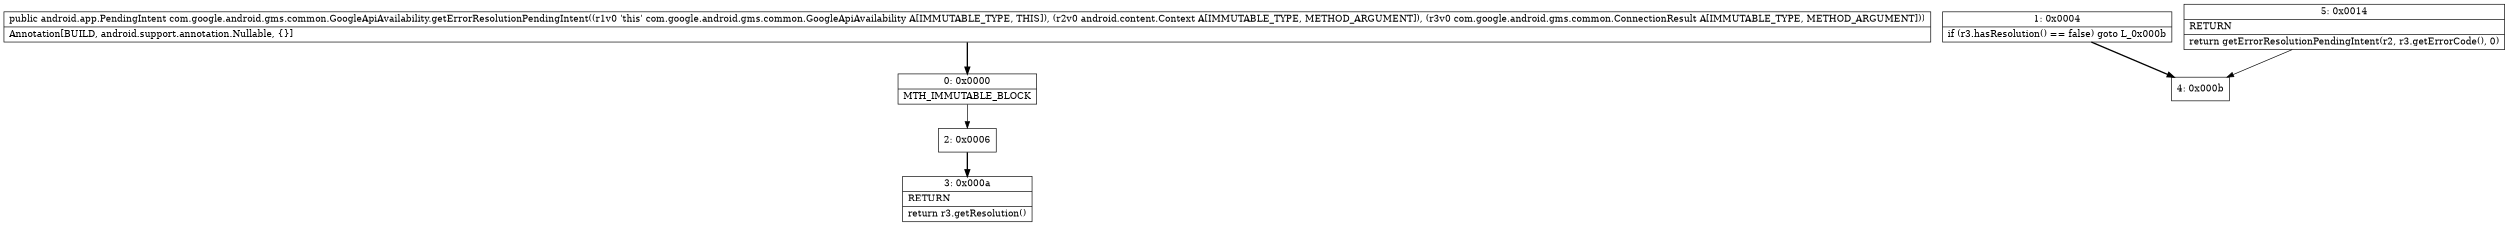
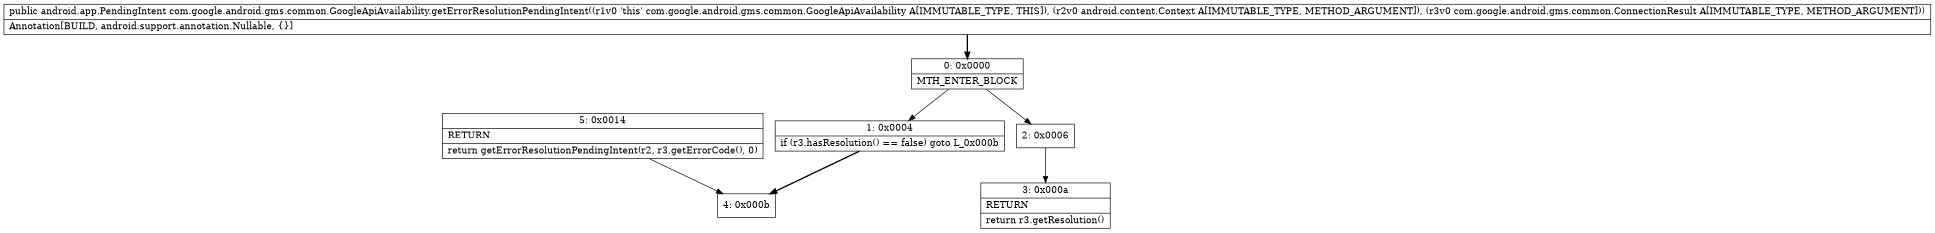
node "0: 0x0000": text "MTH_IMMUTABLE_BLOCK" -> "MTH_ENTER_BLOCK"
edge "0: 0x0000" -> "1: 0x0004": added
edge "2: 0x0006" -> "3: 0x000a": style bold -> solid
